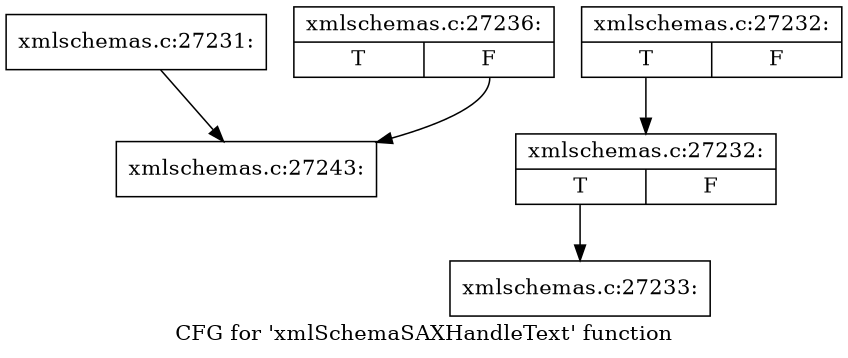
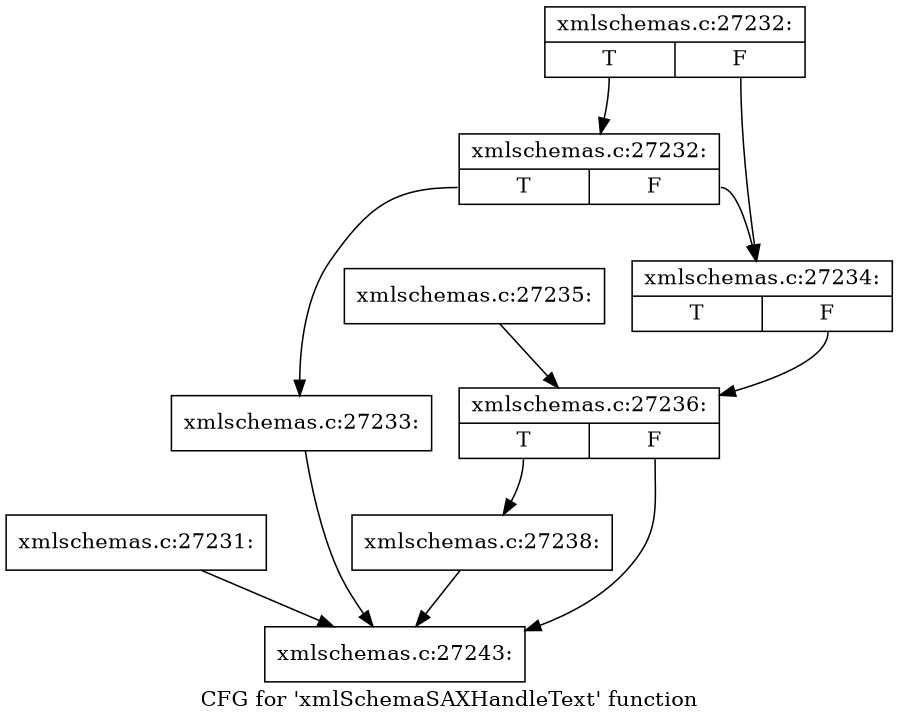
node "xmlschemas.c:27235:": added
node "xmlschemas.c:27234:": added
edge "xmlschemas.c:27233:" -> "xmlschemas.c:27243:": added
node "xmlschemas.c:27238:": added
